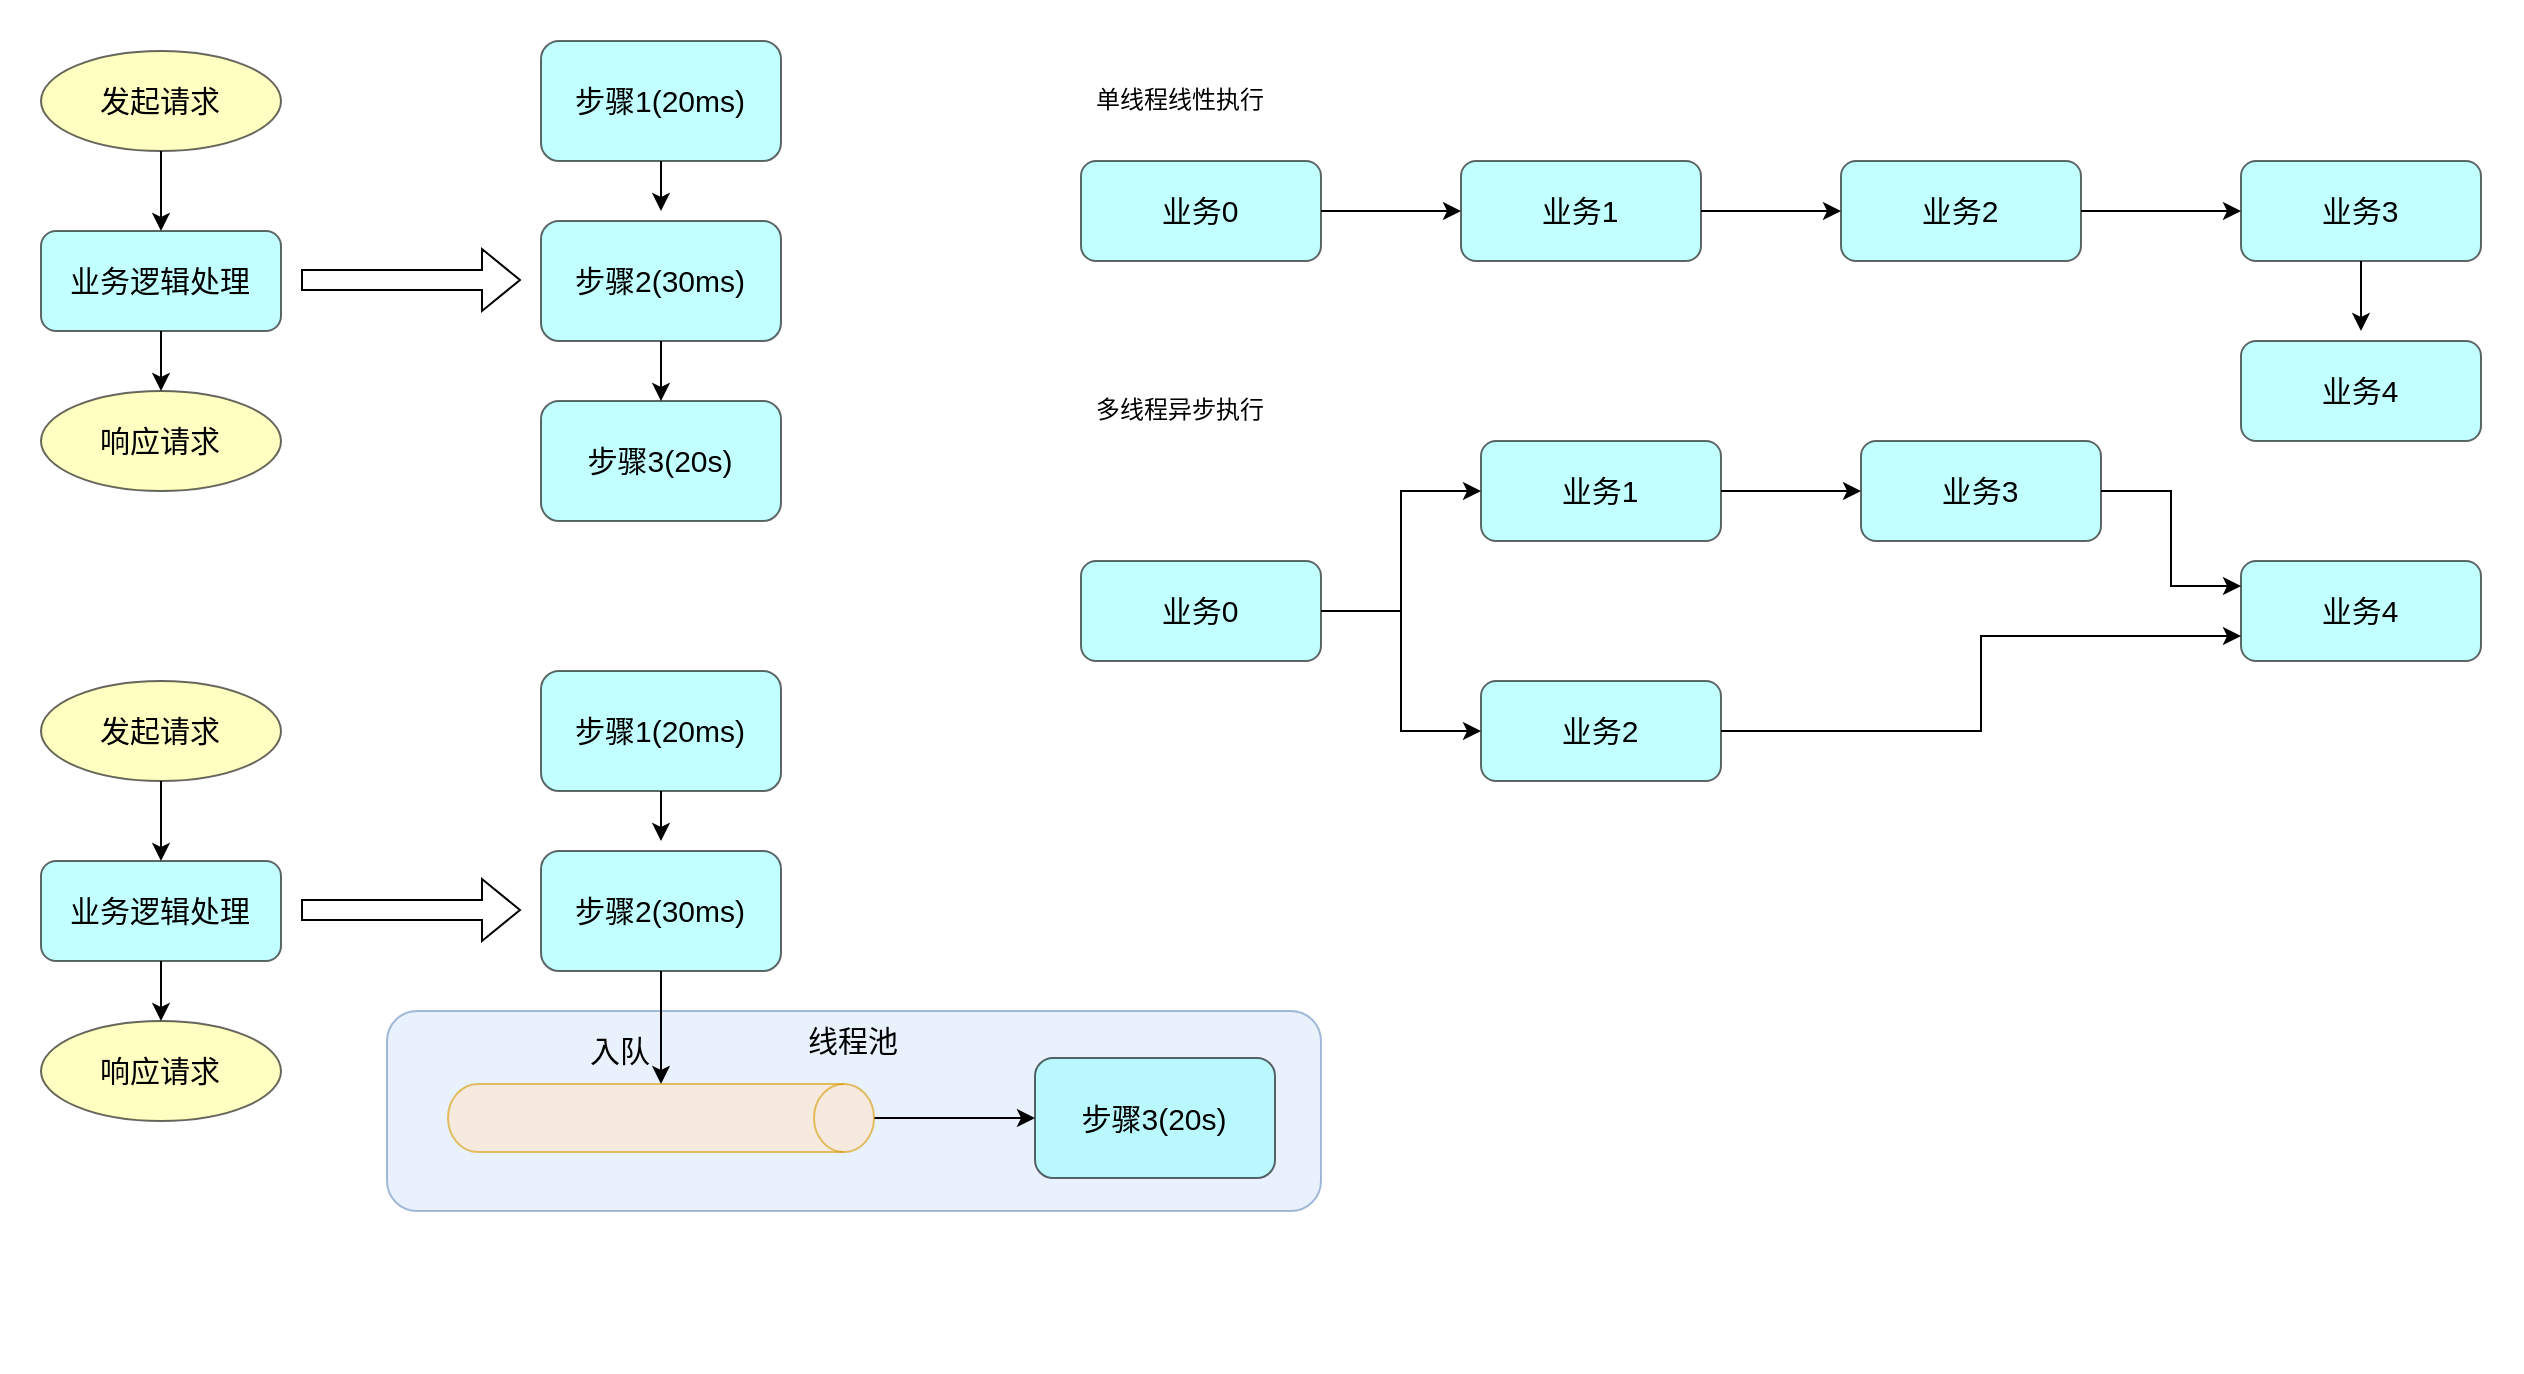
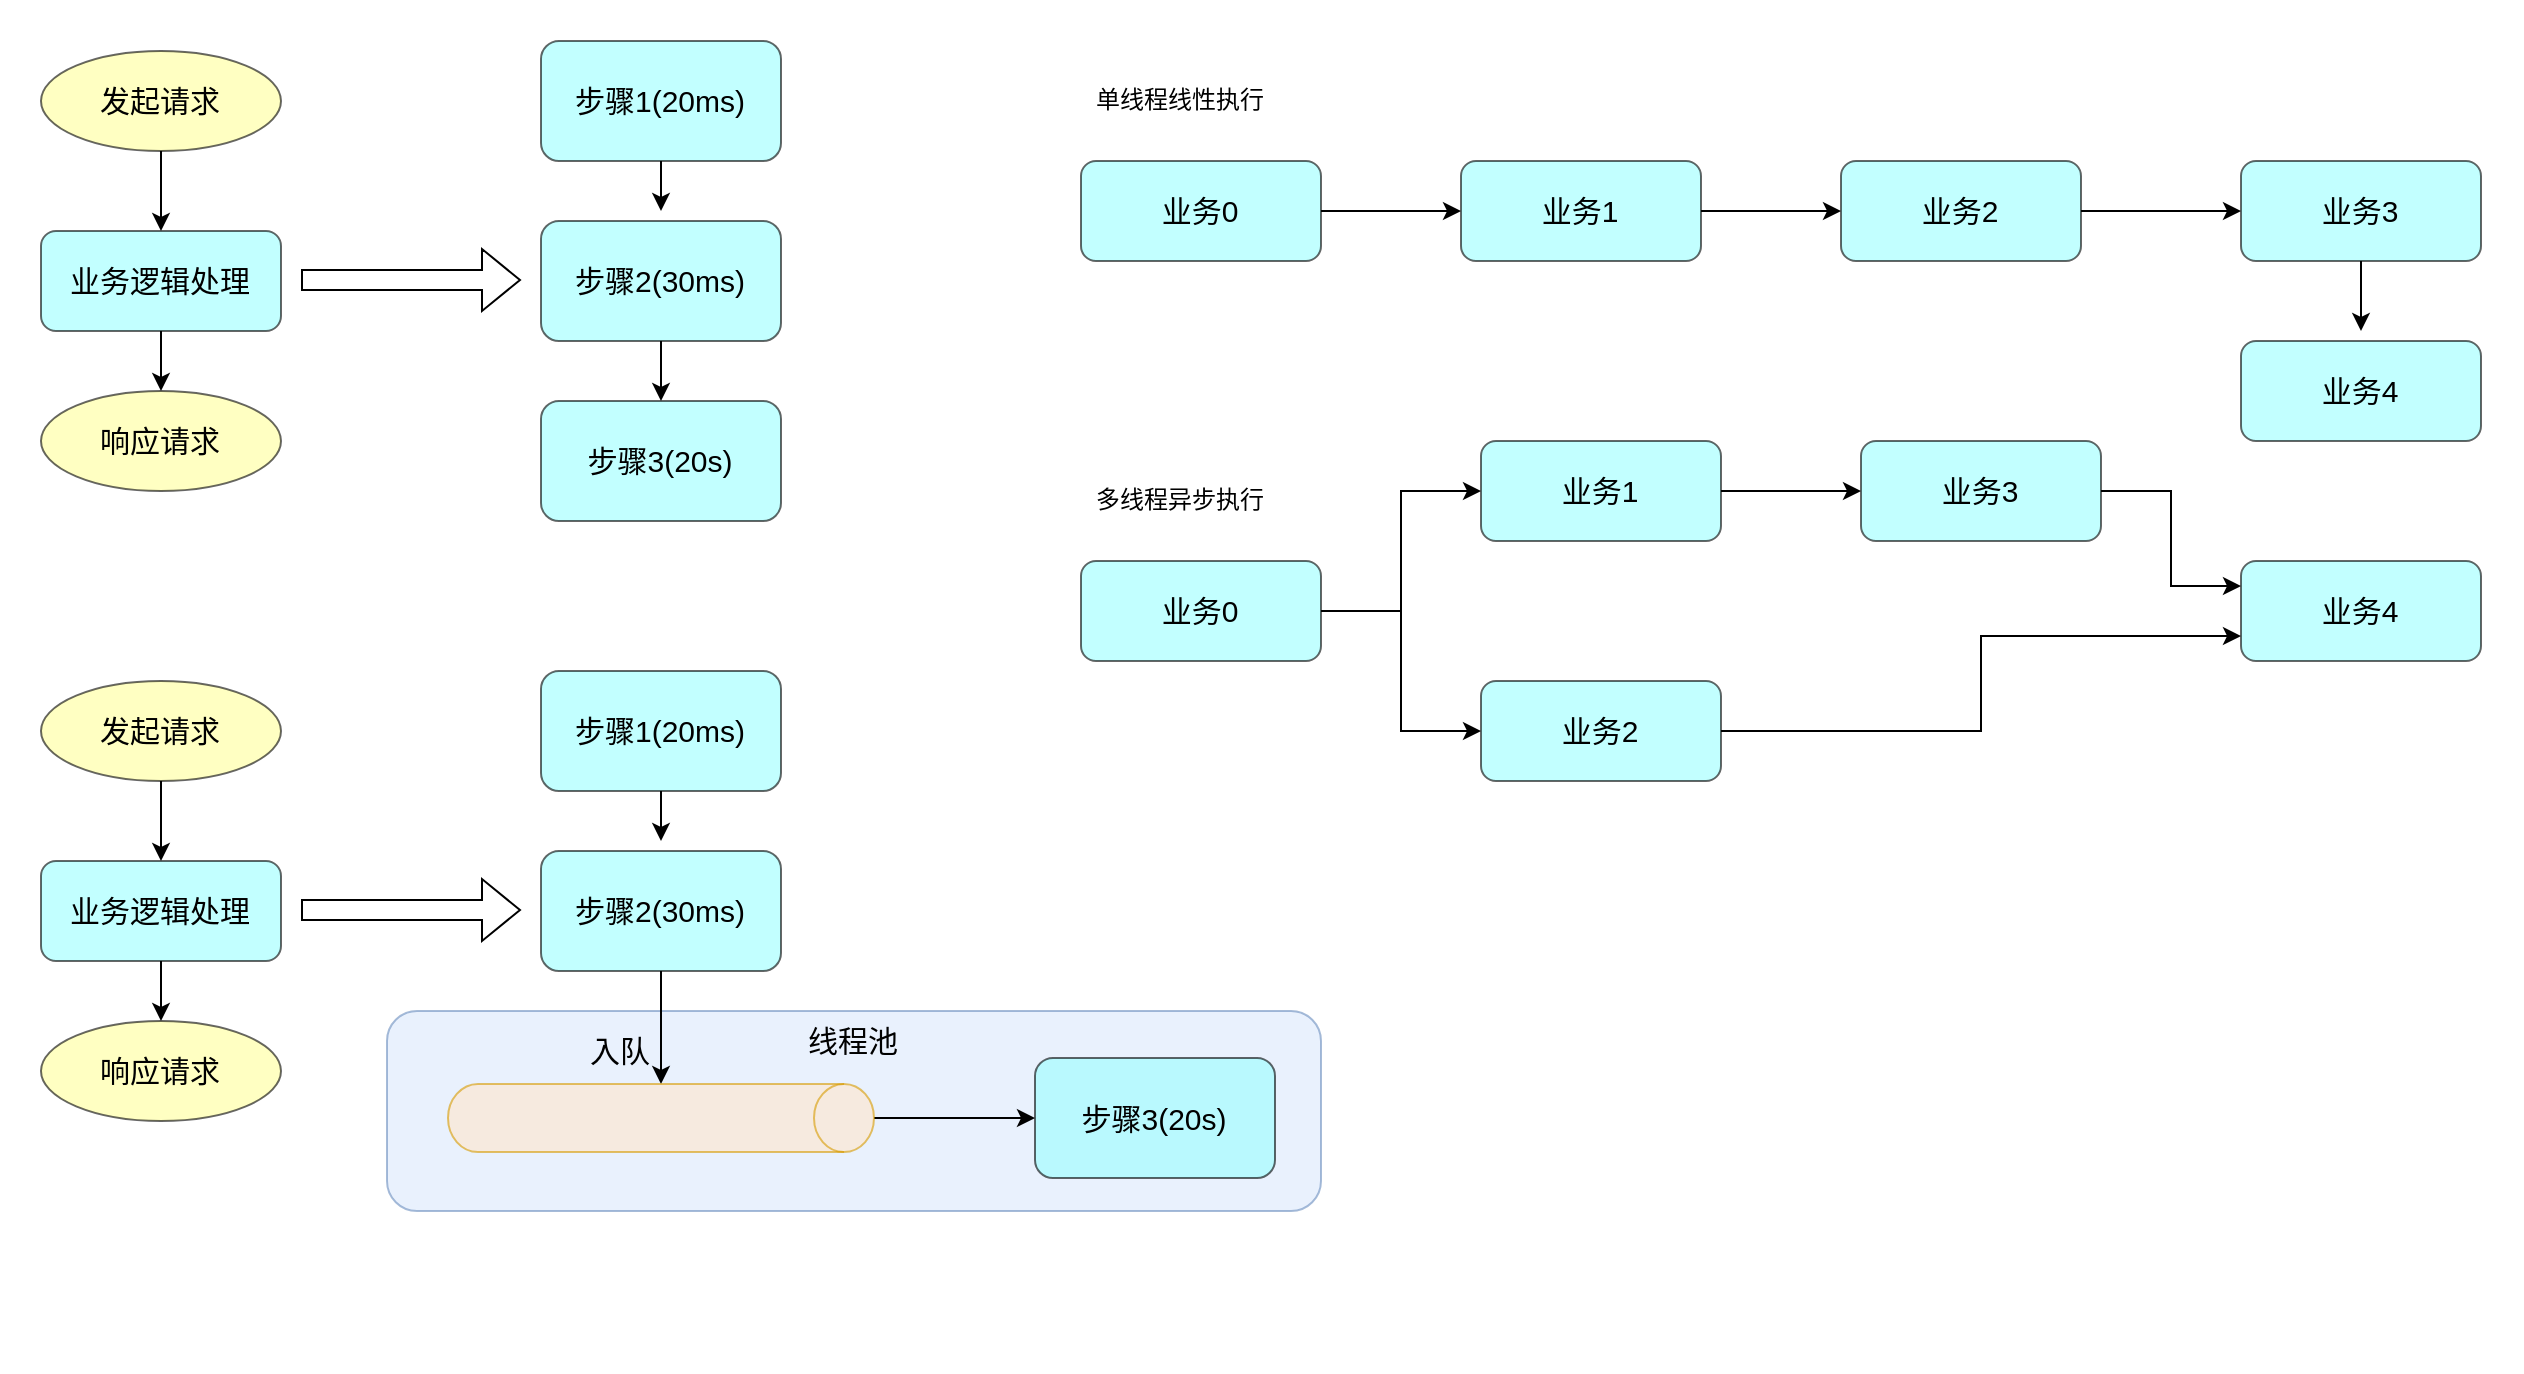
node "多线程异步执行": moved (1181, 411) -> (1181, 501)
